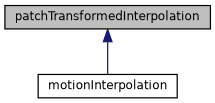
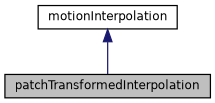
edge "motionInterpolation" -> "patchTransformedInterpolation": reversed
